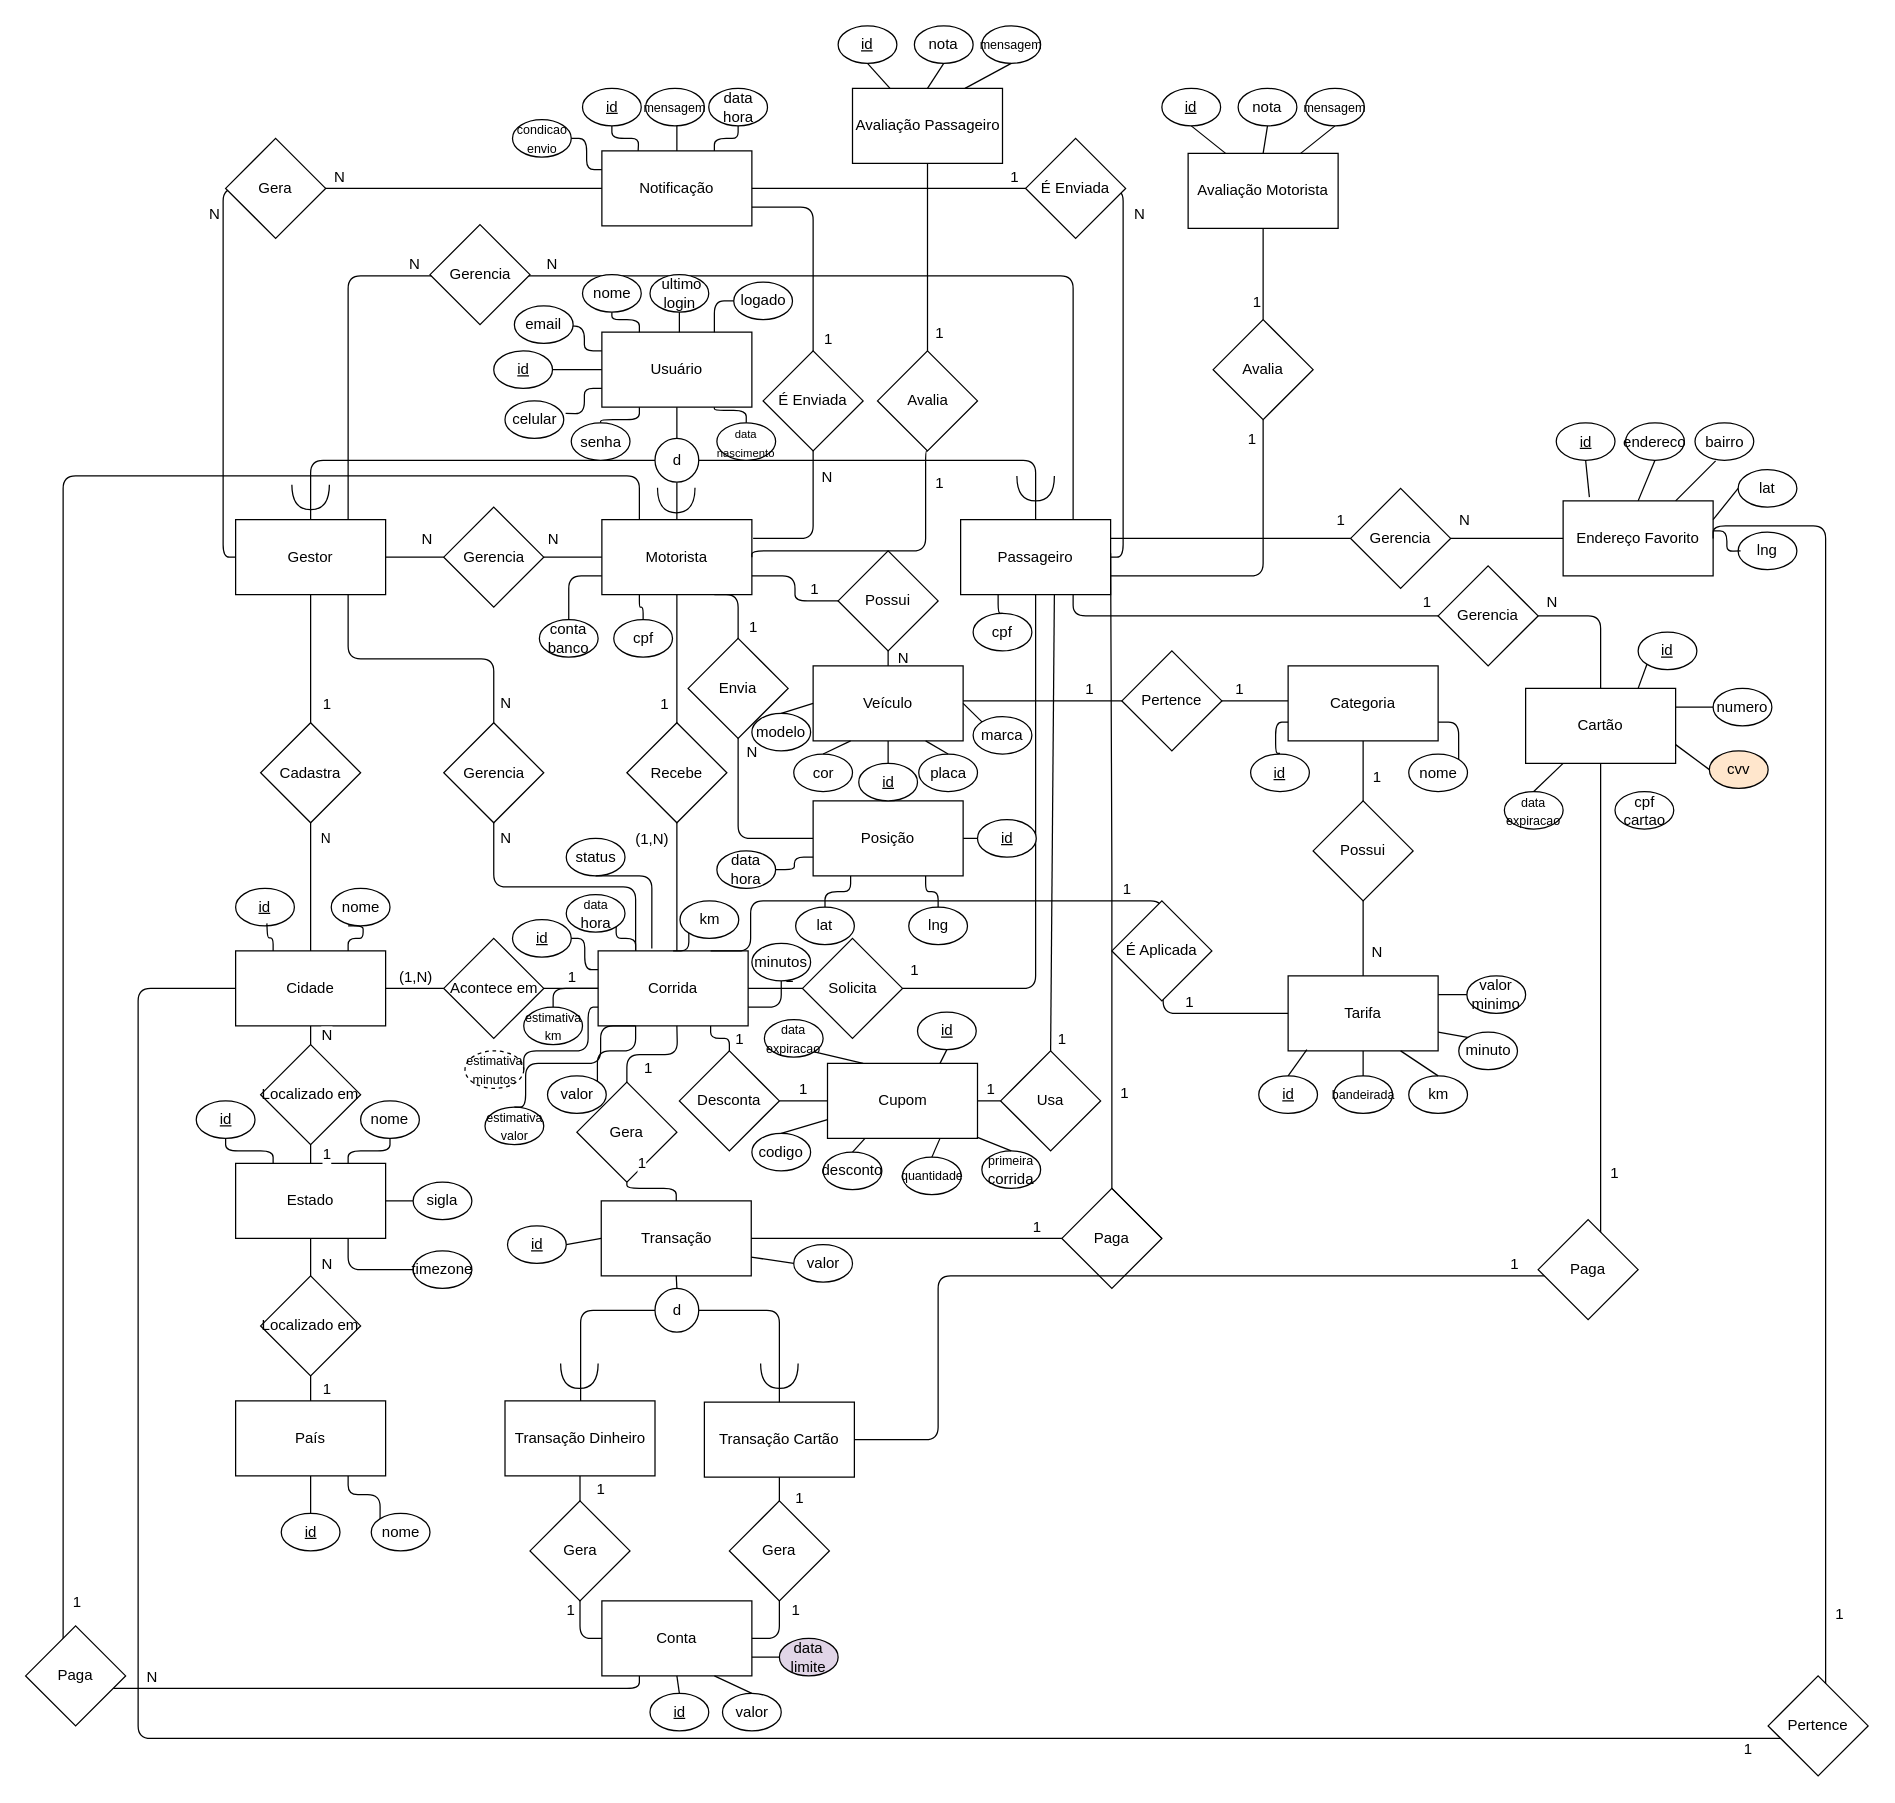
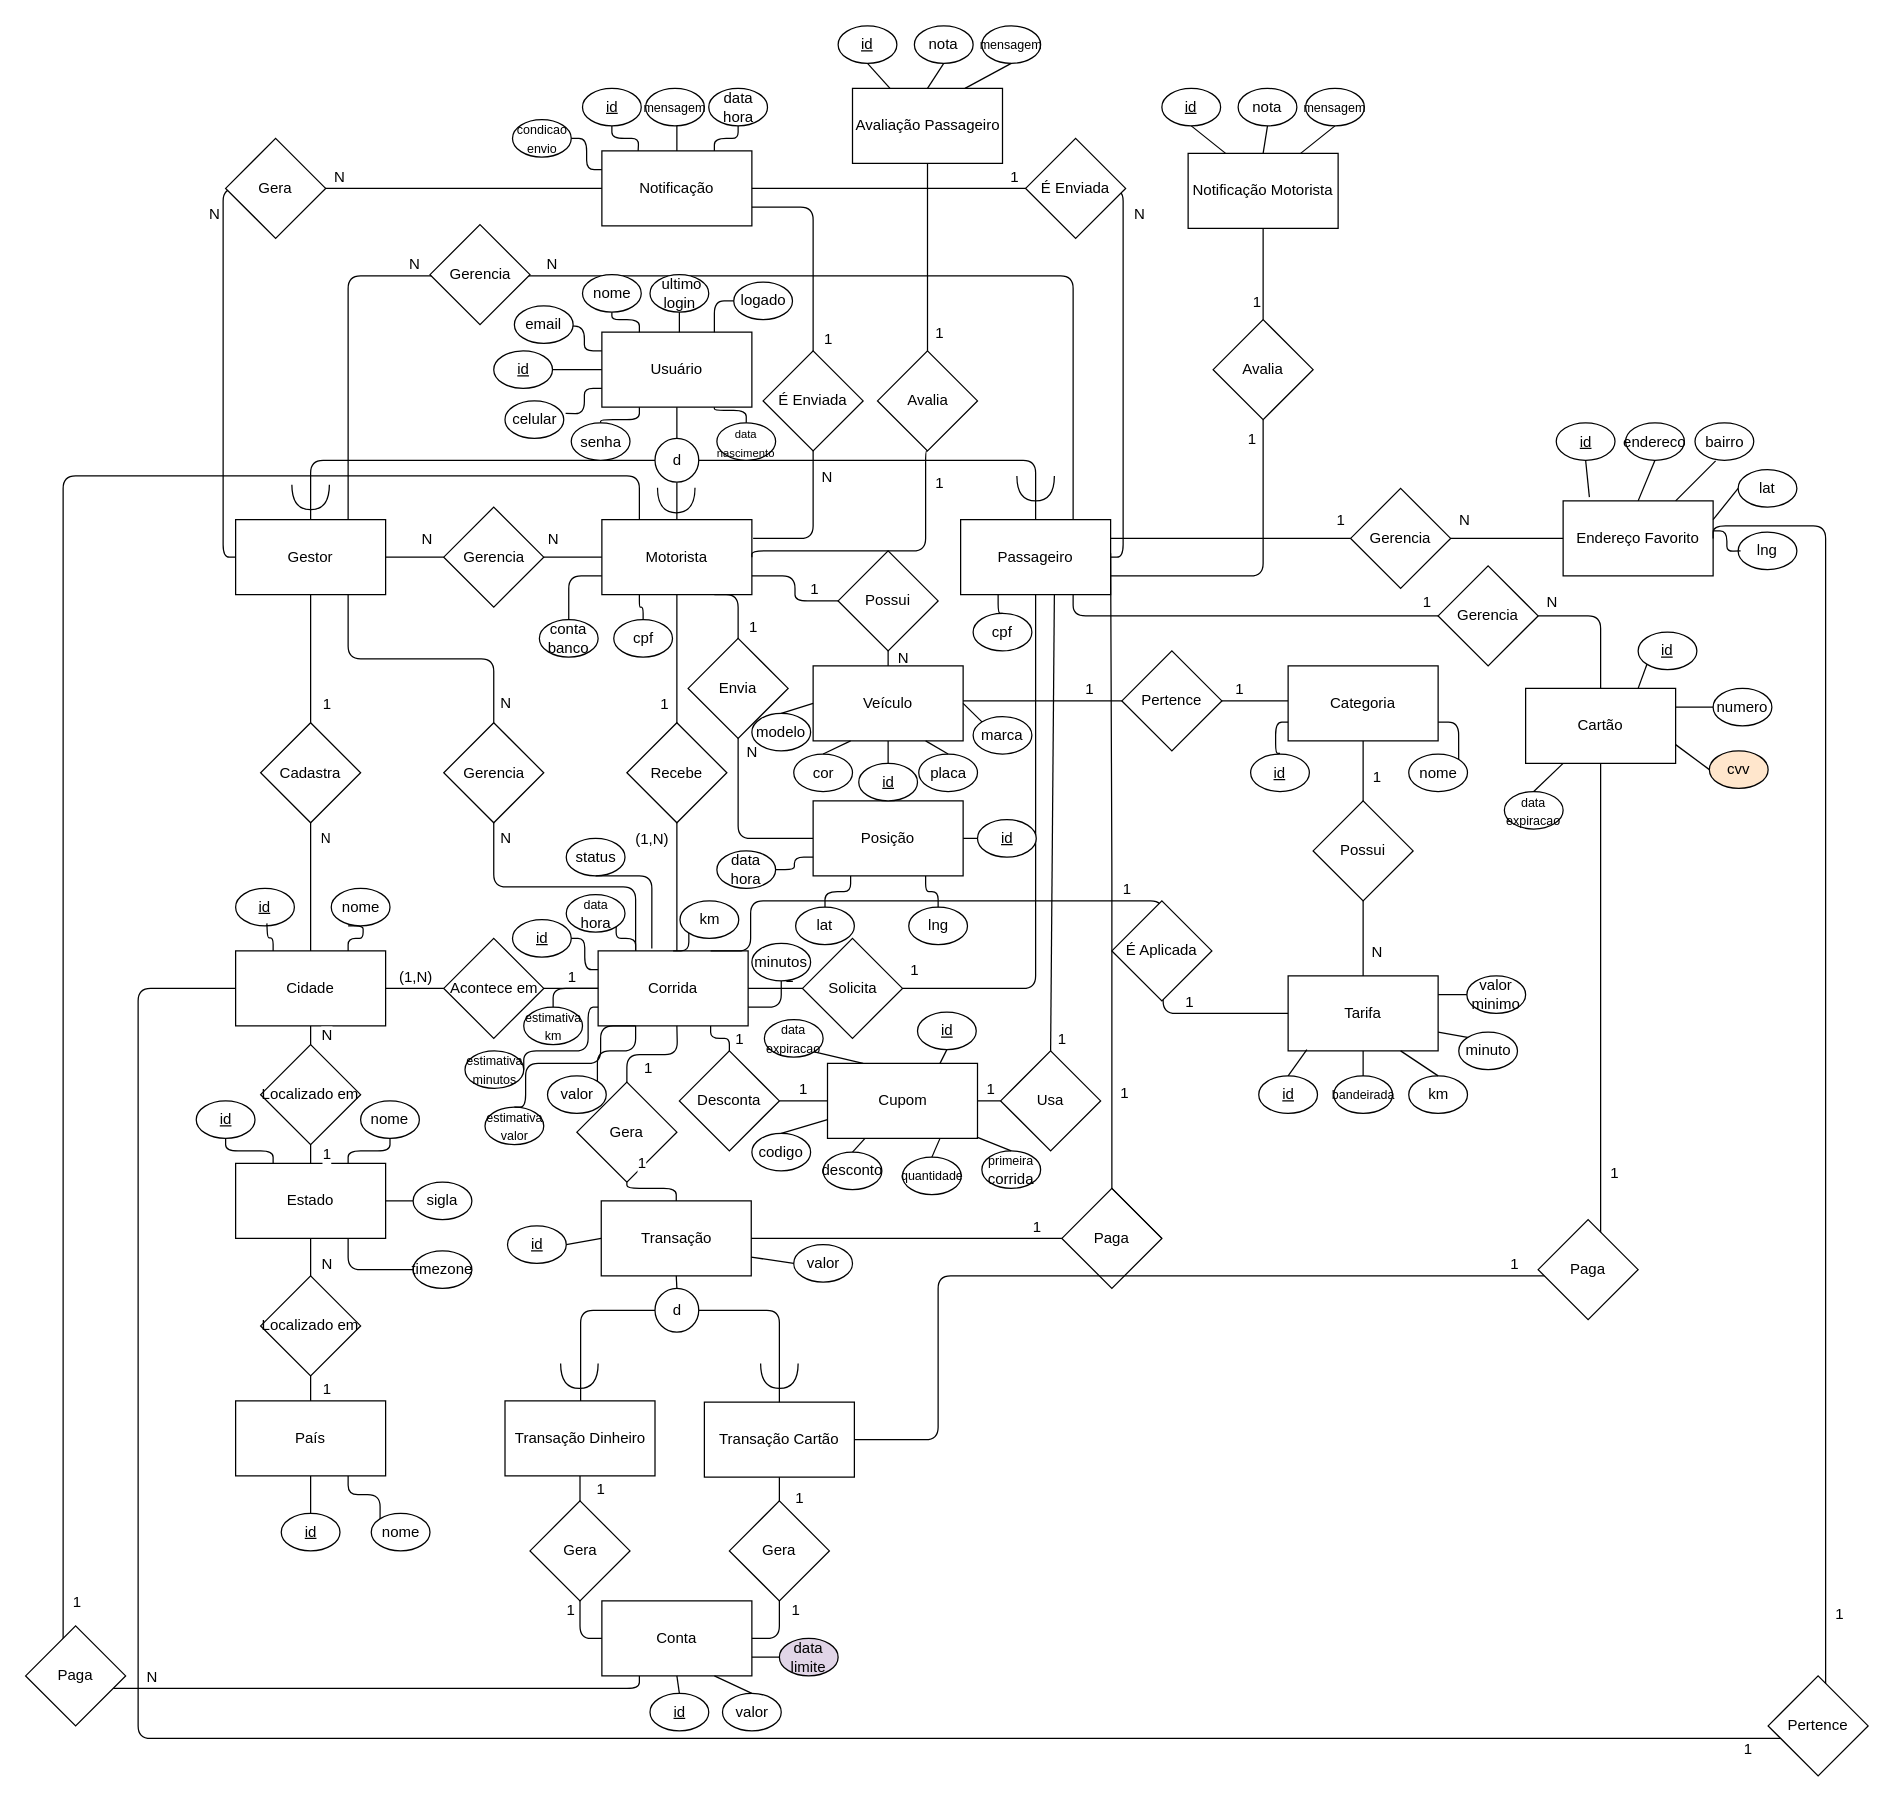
node "Avaliação Motorista": label "Avaliação Motorista" -> "Notificação Motorista"
node "cpf cartao": removed
node "estimativa minutos": style dashed -> solid
